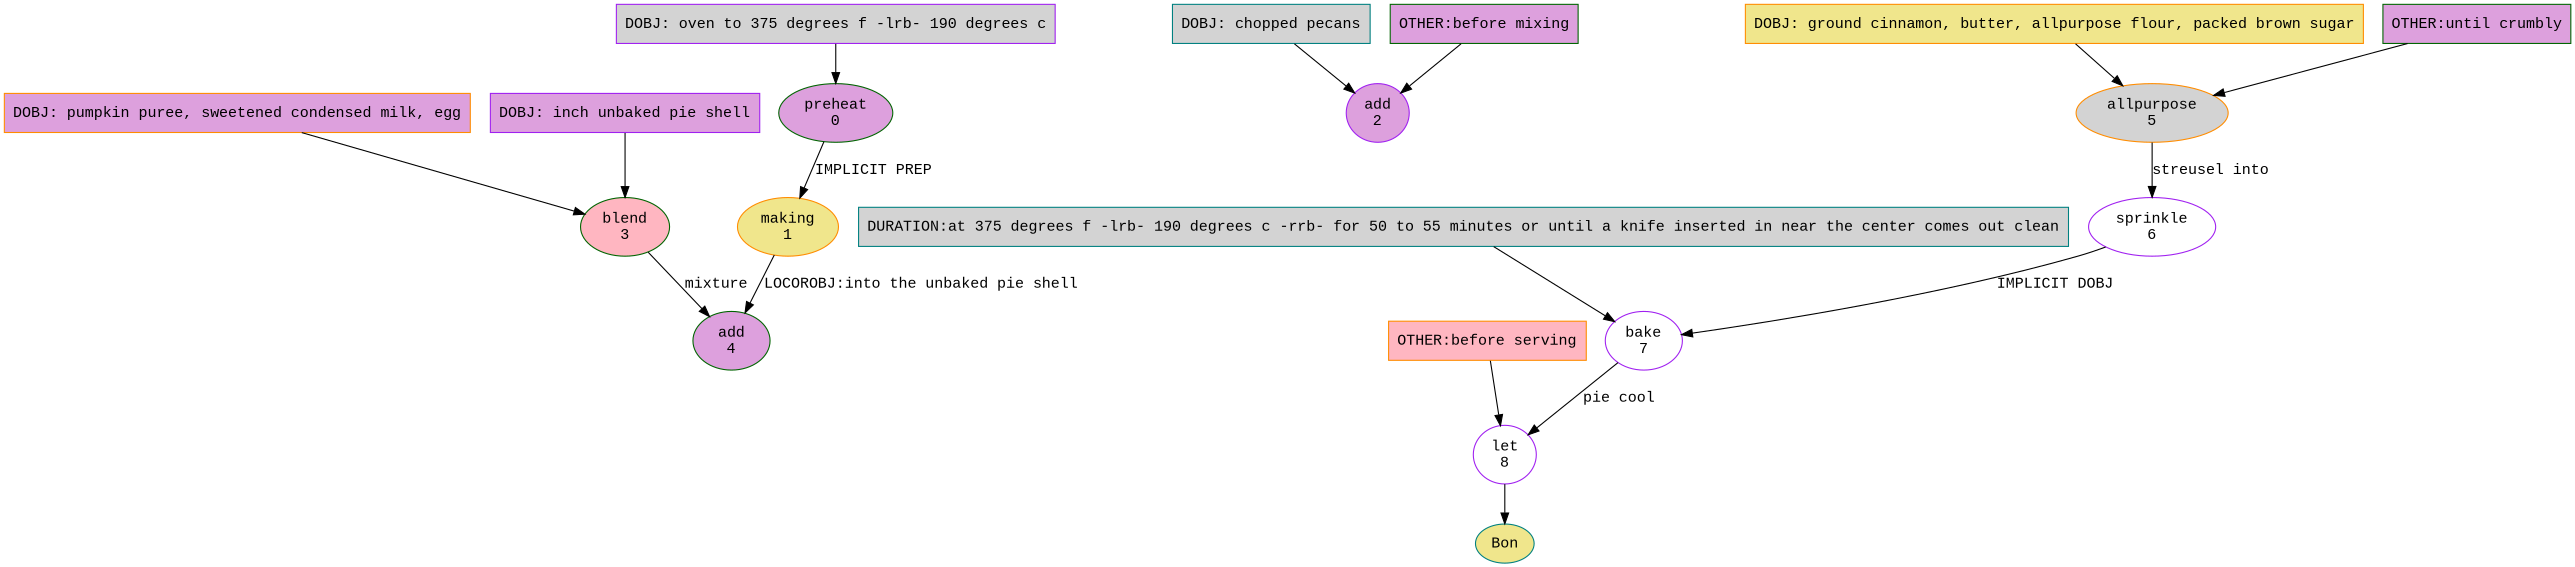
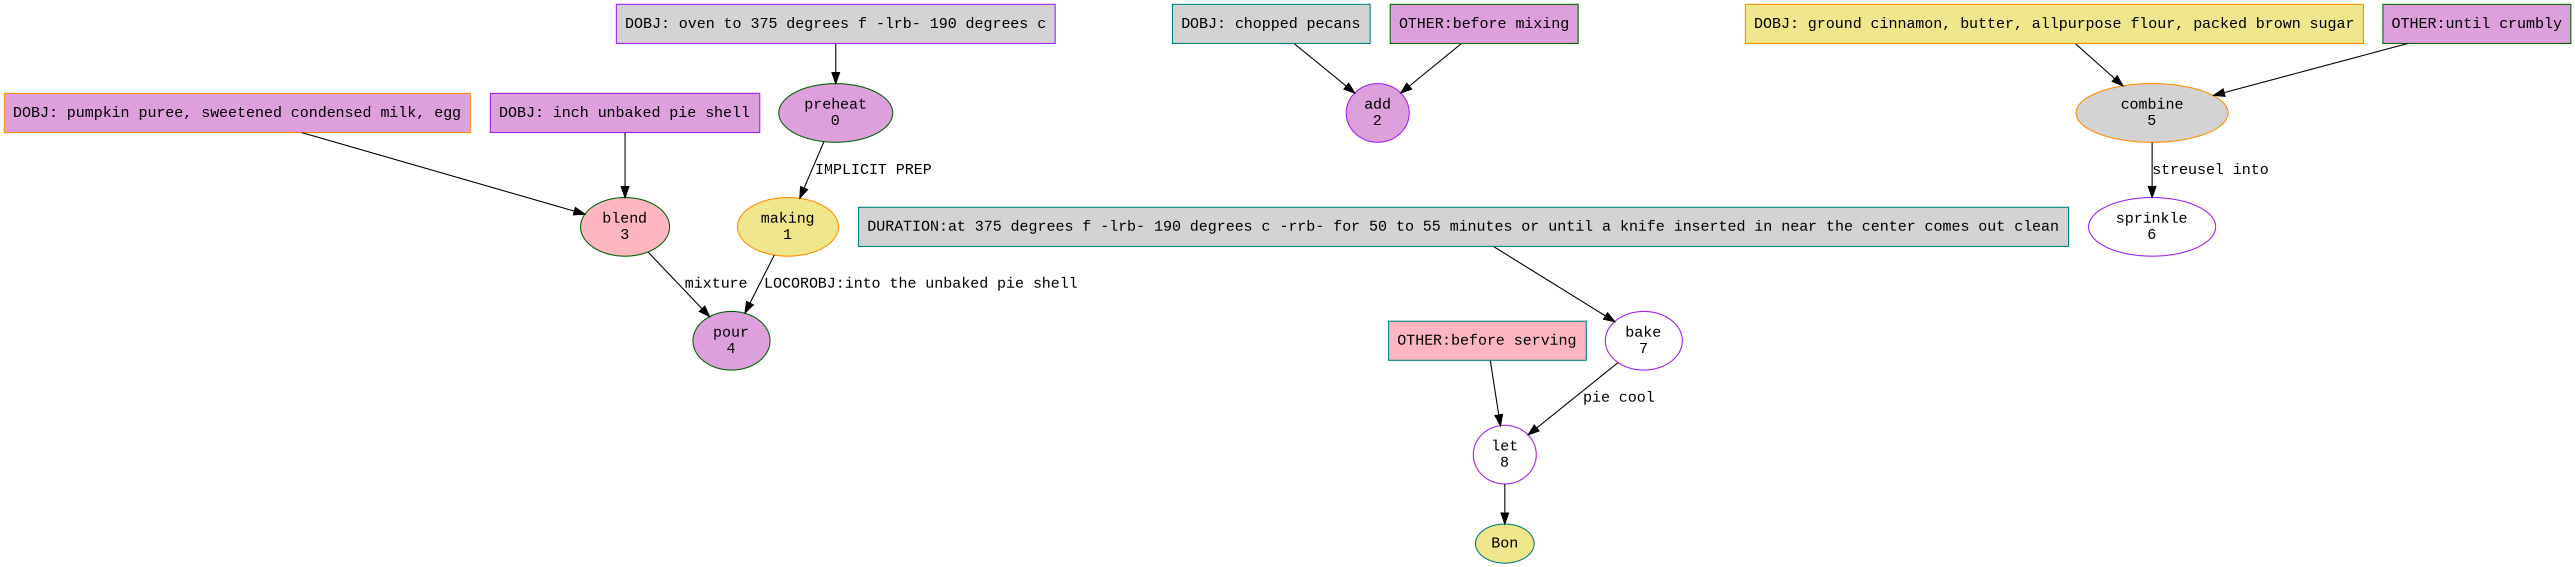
node "allpurpose 5": label "allpurpose 5" -> "combine 5"
edge "sprinkle 6" -> "bake 7": removed, label "IMPLICIT DOBJ"
node "add 4": label "add 4" -> "pour 4"
node "OTHER:before serving": color darkorange -> teal
